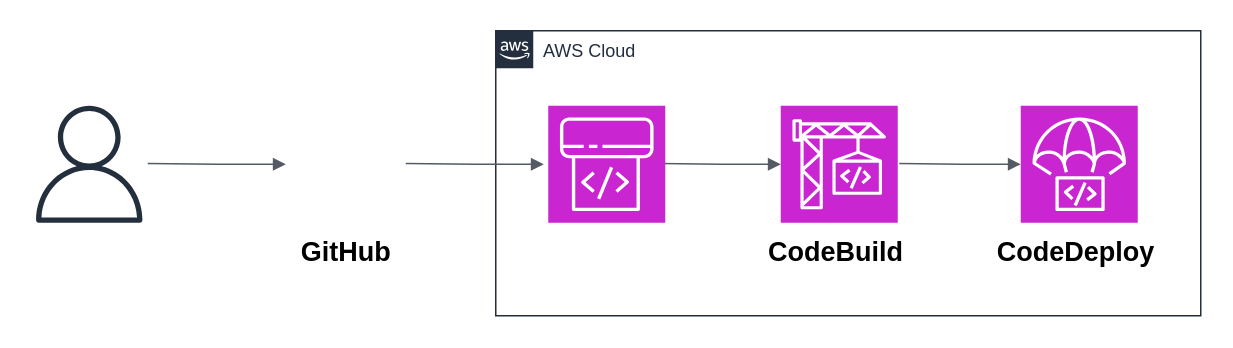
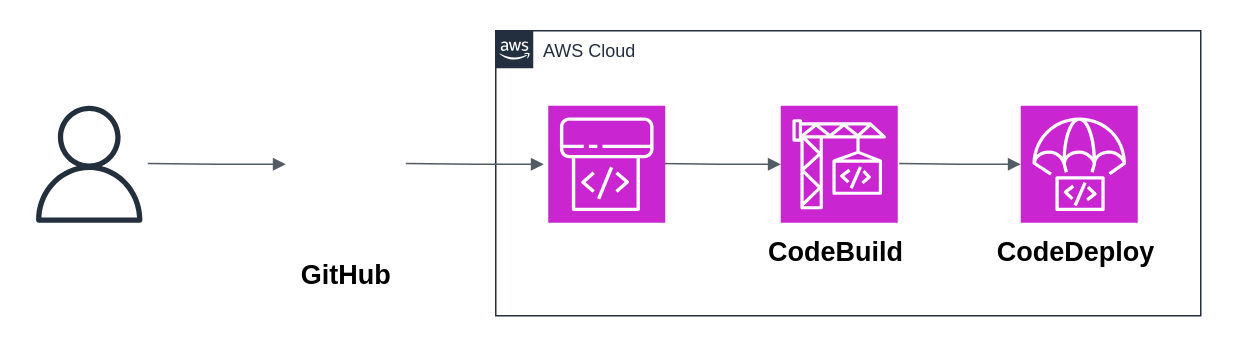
node "GitHub": moved (346, 253) -> (346, 275)
